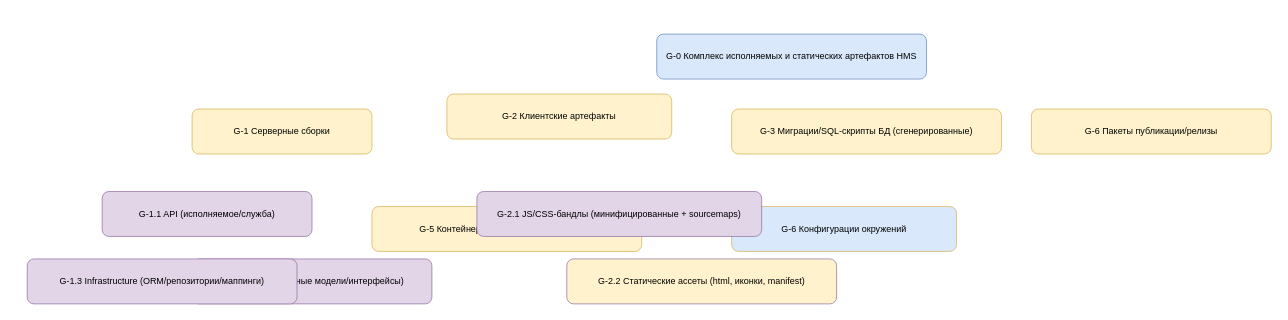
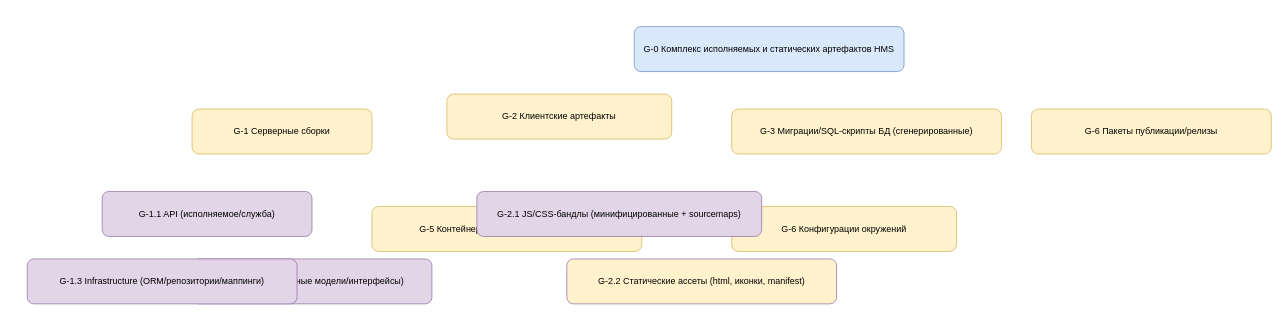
node "G-0 Комплекс исполняемых и статических артефактов HMS": moved (792, 57) -> (769, 49)
node "G-6 Конфигурации окружений": fillcolor #dae8fc -> #fff2cc
